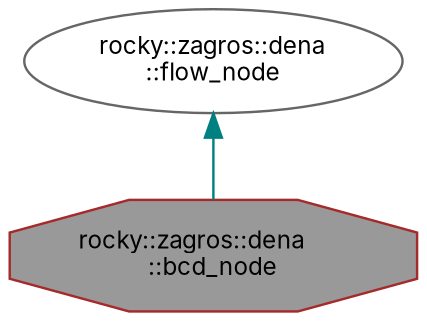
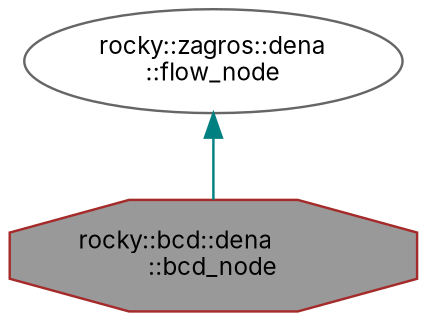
node "rocky::zagros::dena ::bcd_node": label "rocky::zagros::dena ::bcd_node" -> "rocky::bcd::dena ::bcd_node"
